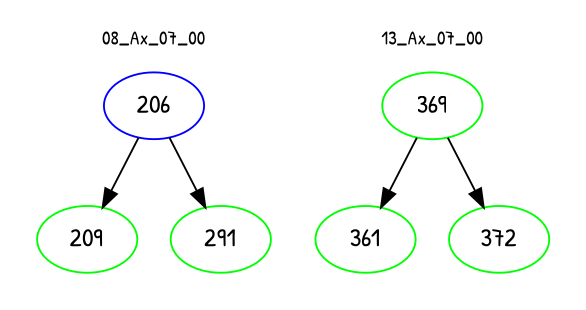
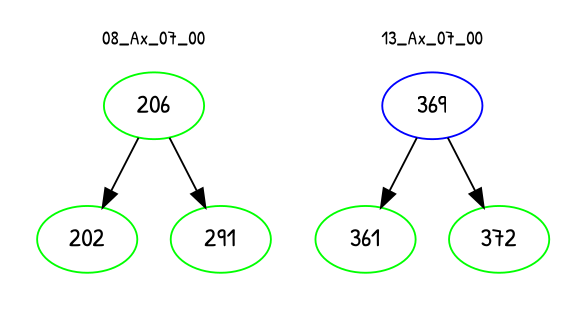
node "206": color blue -> green
node "369": color green -> blue
node "209": label "209" -> "202"
